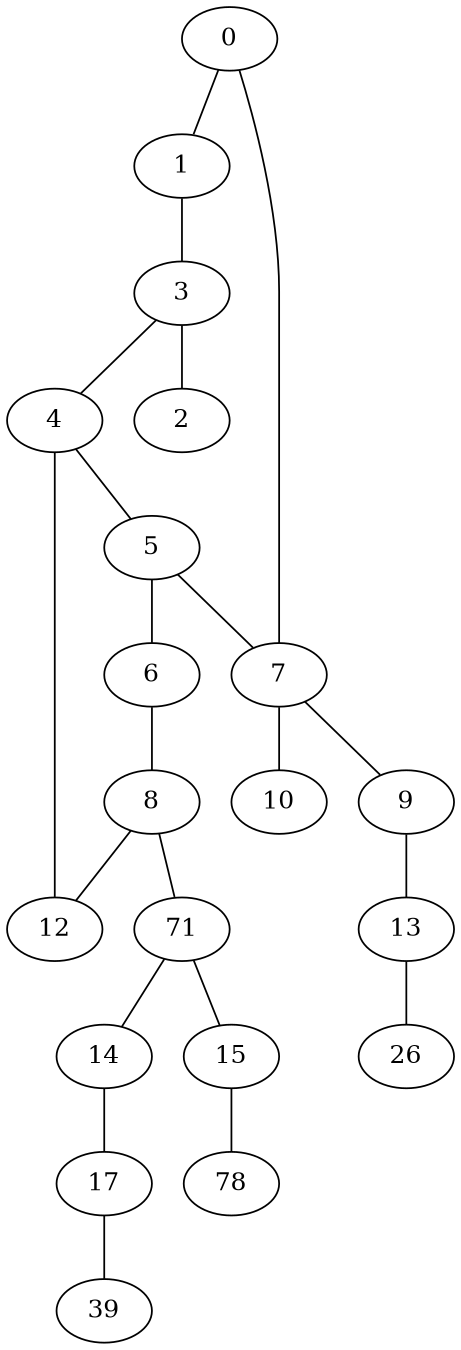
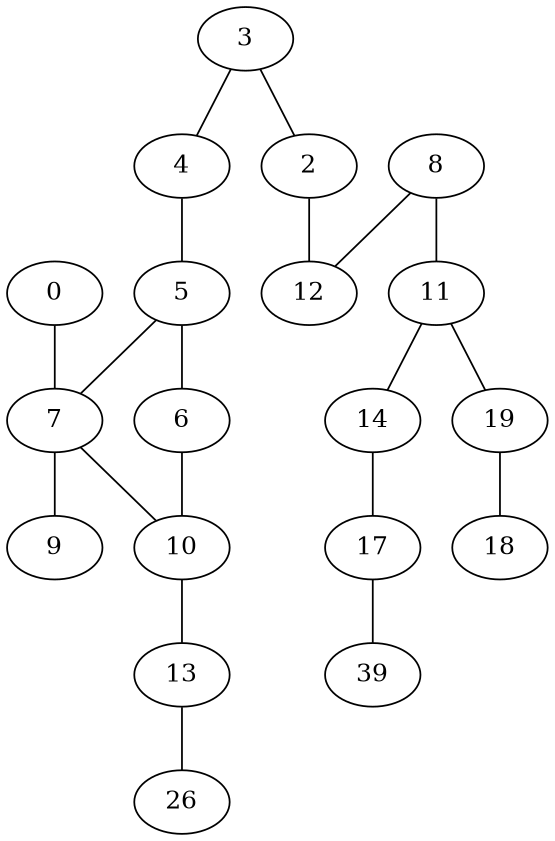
node "1": removed
edge "4" -- "12": now "2" -- "12"
edge "6" -- "8": now "6" -- "10"
edge "9" -- "13": now "10" -- "13"
node "71": label "71" -> "11"
node "15": label "15" -> "19"
node "78": label "78" -> "18"
